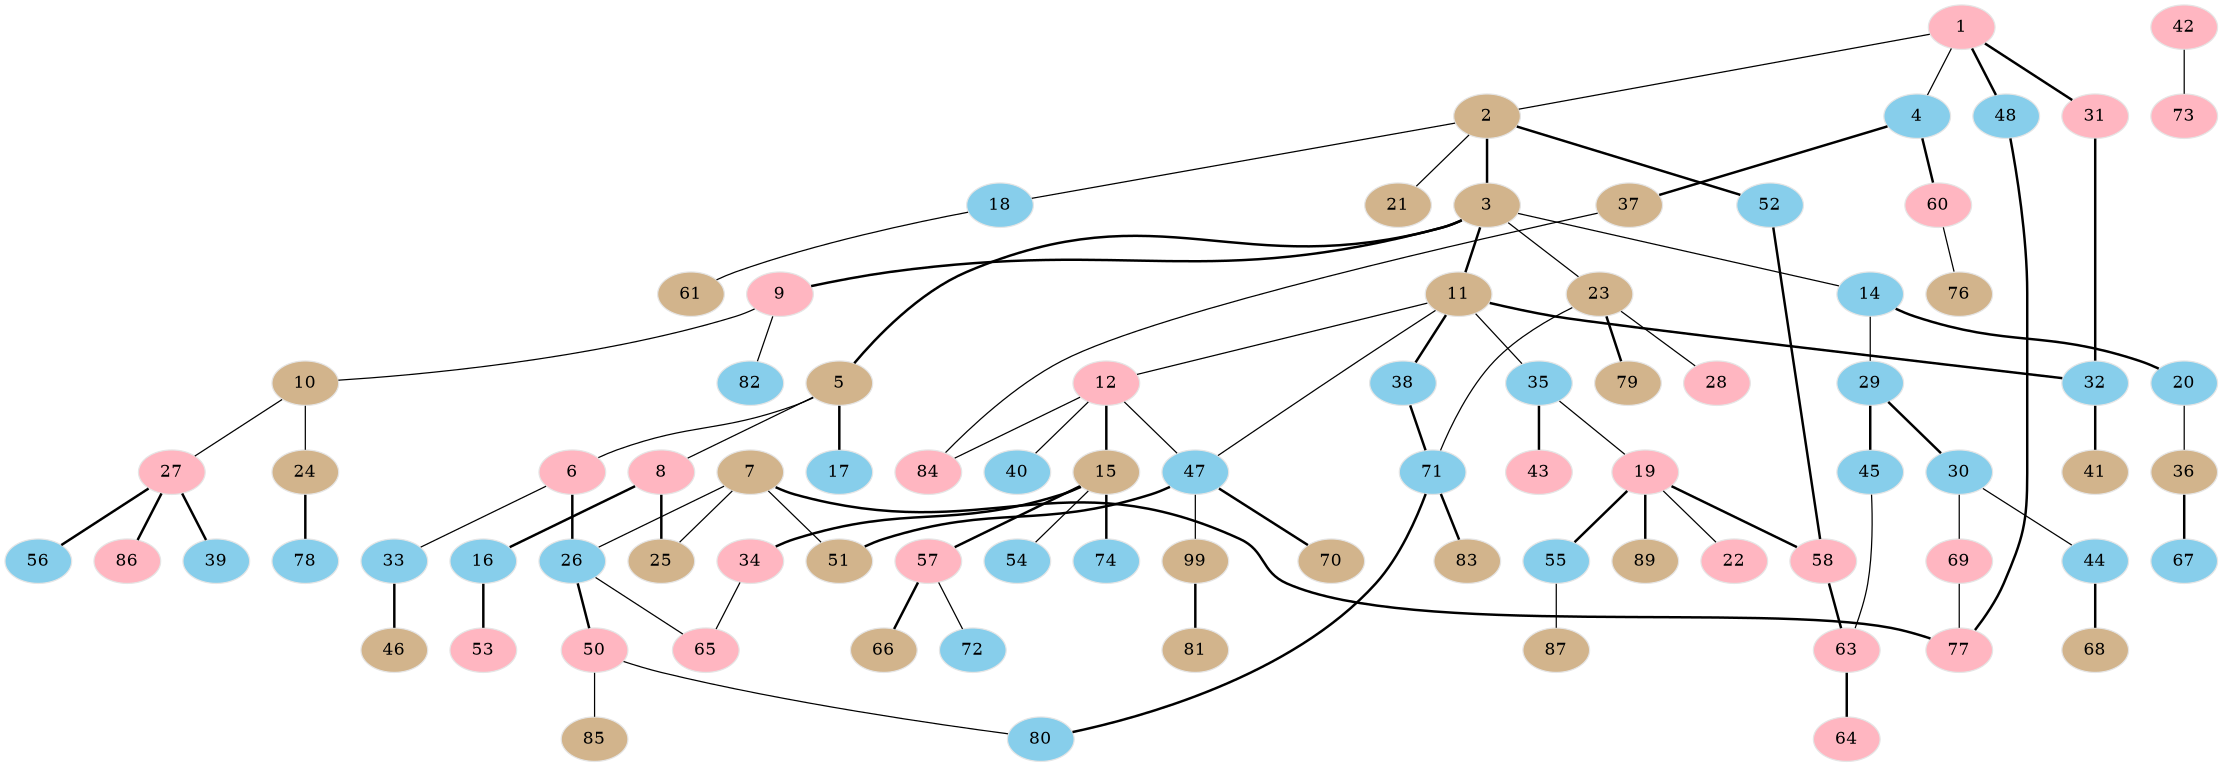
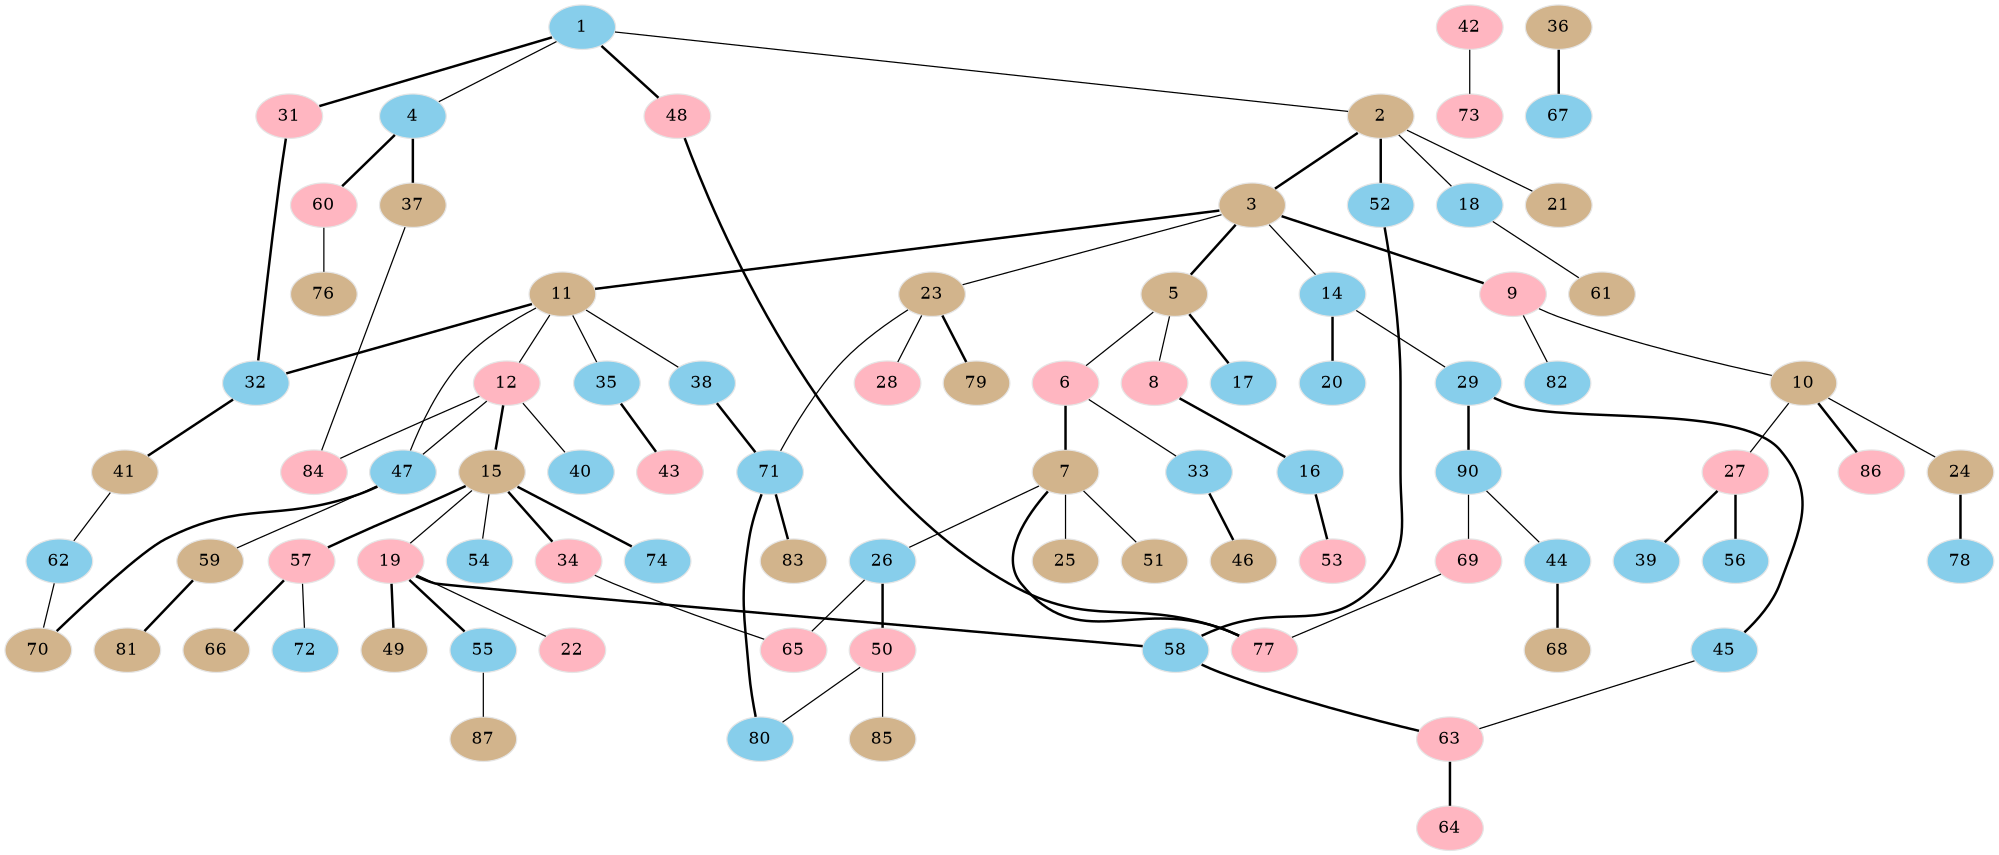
node "1": fillcolor lightpink -> skyblue
node "48": fillcolor skyblue -> lightpink
edge "11" -- "38": style bold -> solid
edge "35" -- "19": now "15" -- "19"
edge "20" -- "36": removed
node "30": label "30" -> "90"
edge "6" -- "26": now "6" -- "7"
edge "8" -- "25": removed
edge "47" -- "51": removed
edge "27" -- "86": now "10" -- "86"
node "62": added
node "99": label "99" -> "59"
node "89": label "89" -> "49"
node "58": fillcolor lightpink -> skyblue
